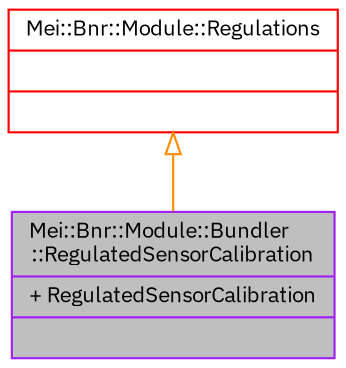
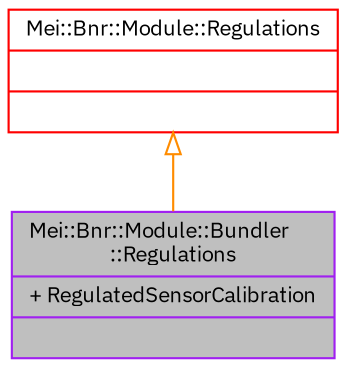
node "Mei::Bnr::Module::Bundler": text "::RegulatedSensorCalibration" -> "::Regulations"
